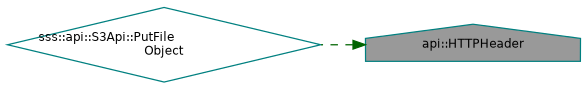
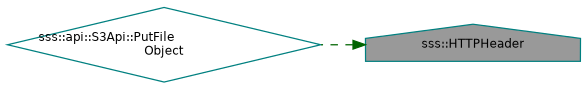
node "api::HTTPHeader": label "api::HTTPHeader" -> "sss::HTTPHeader"
